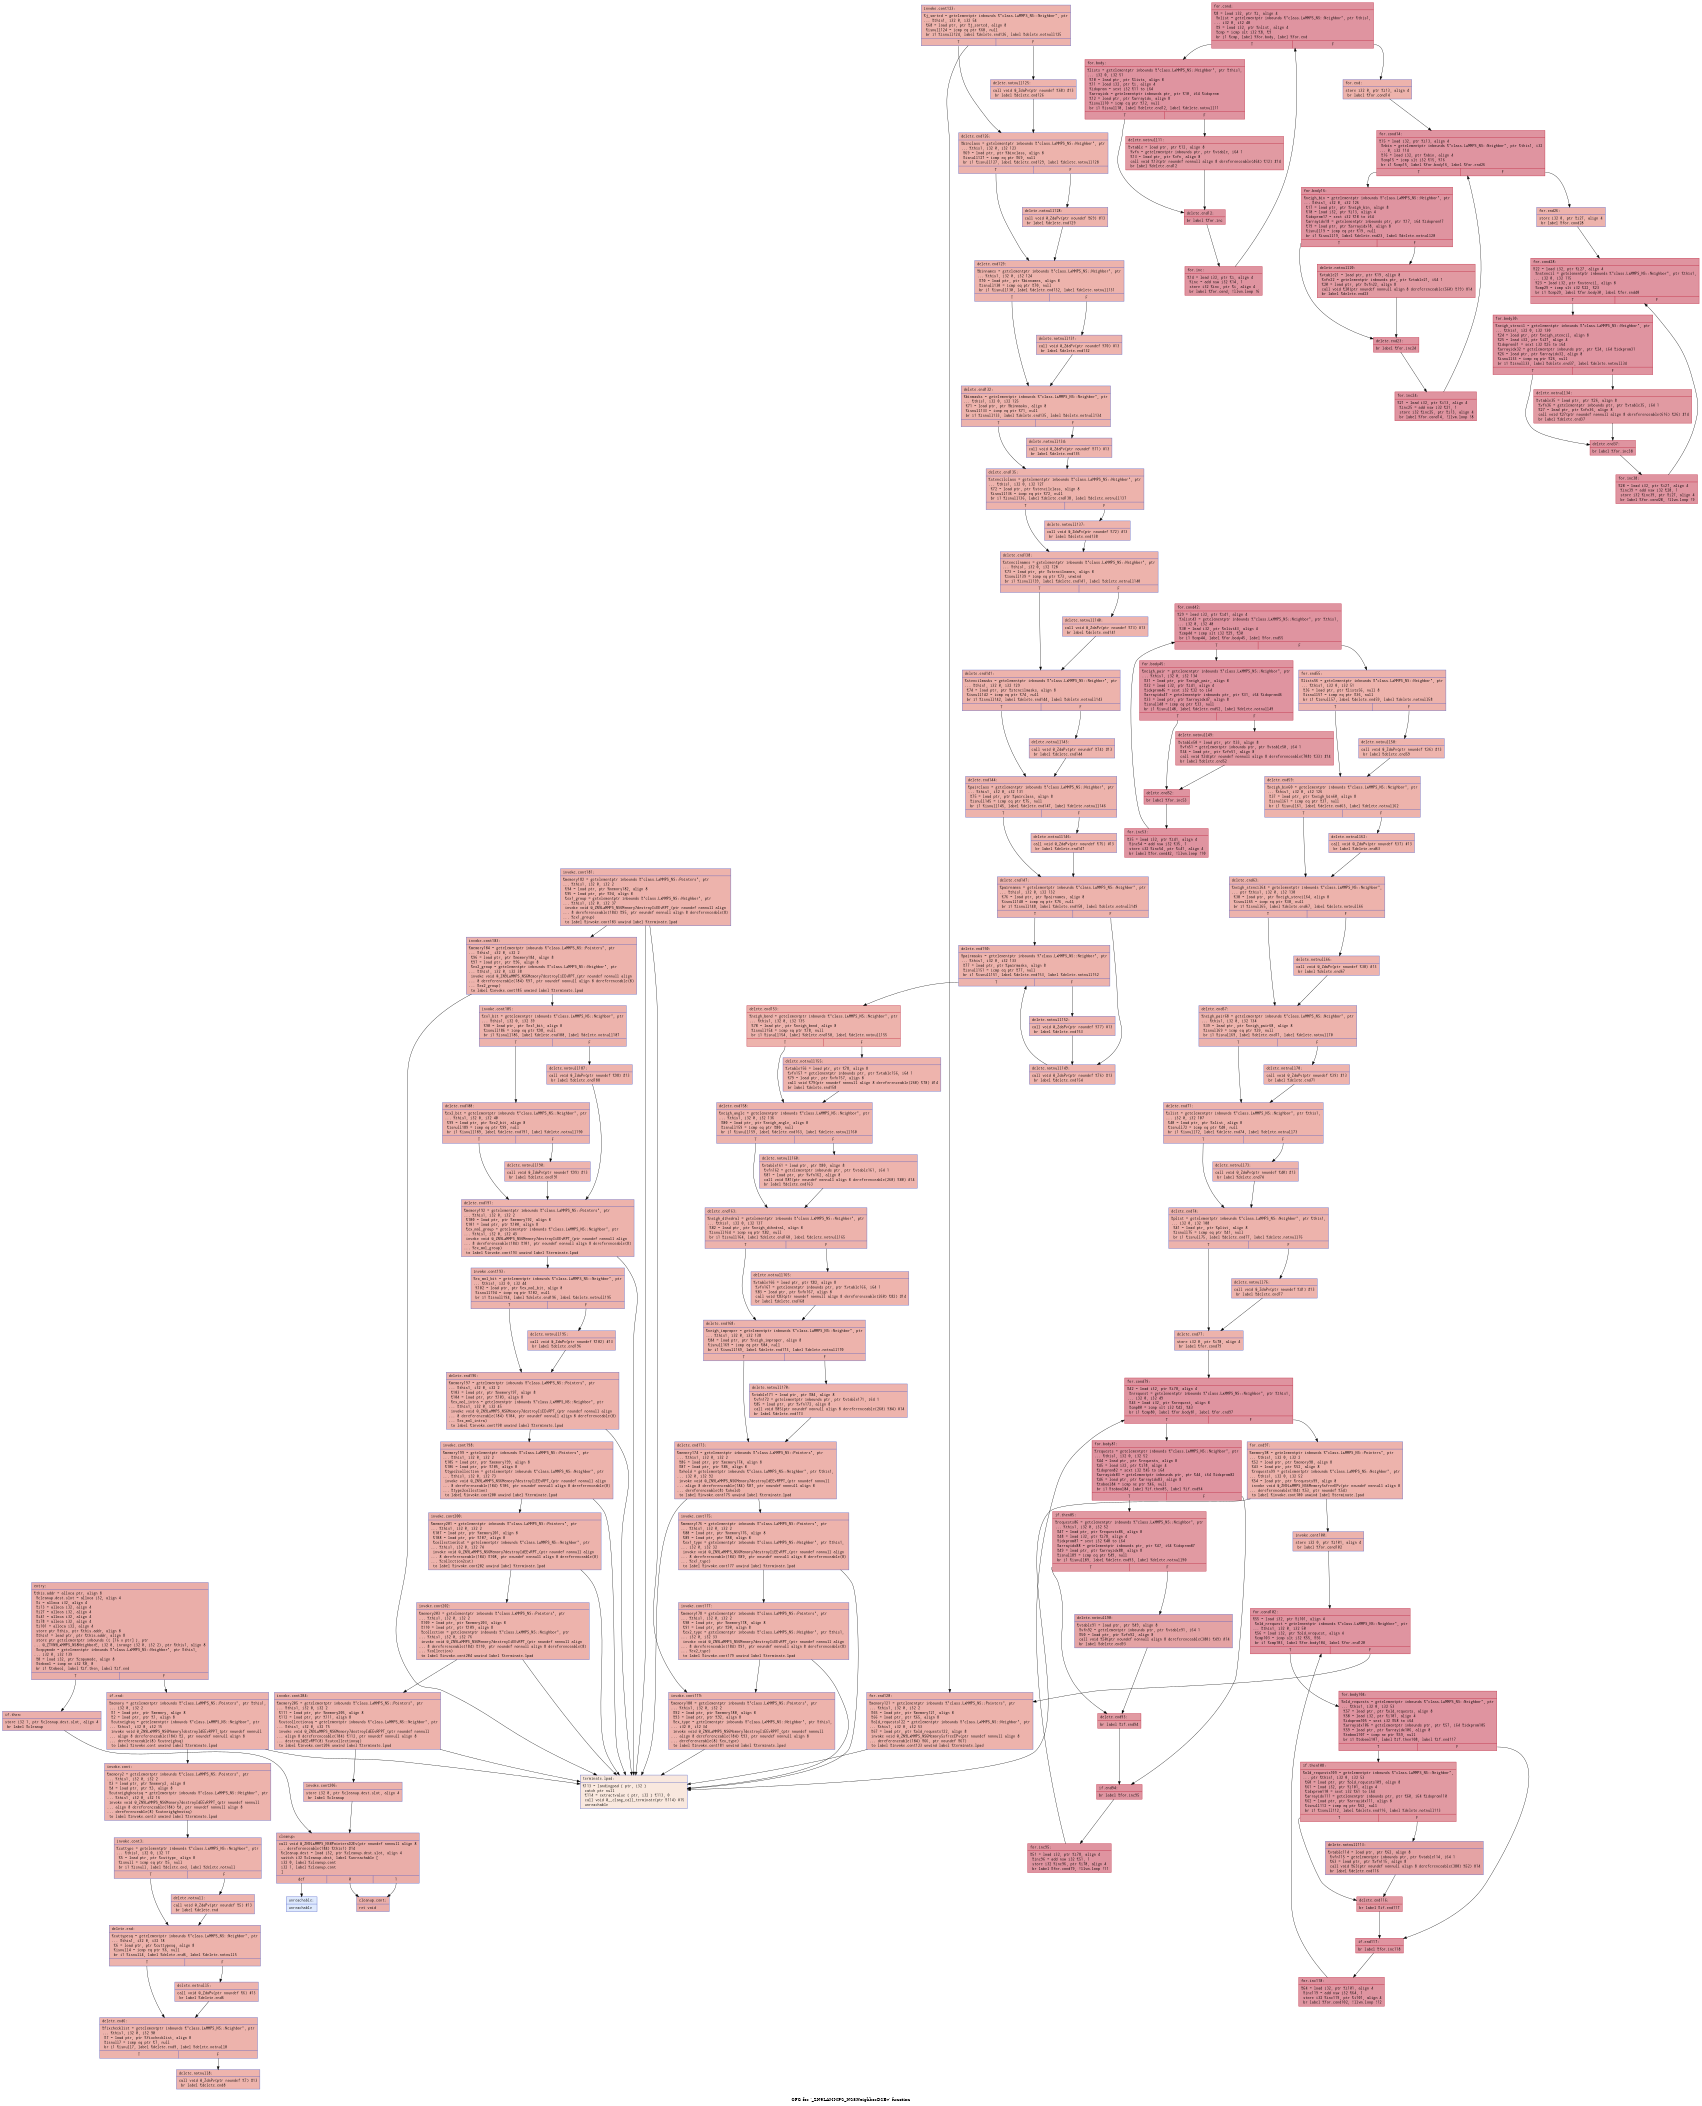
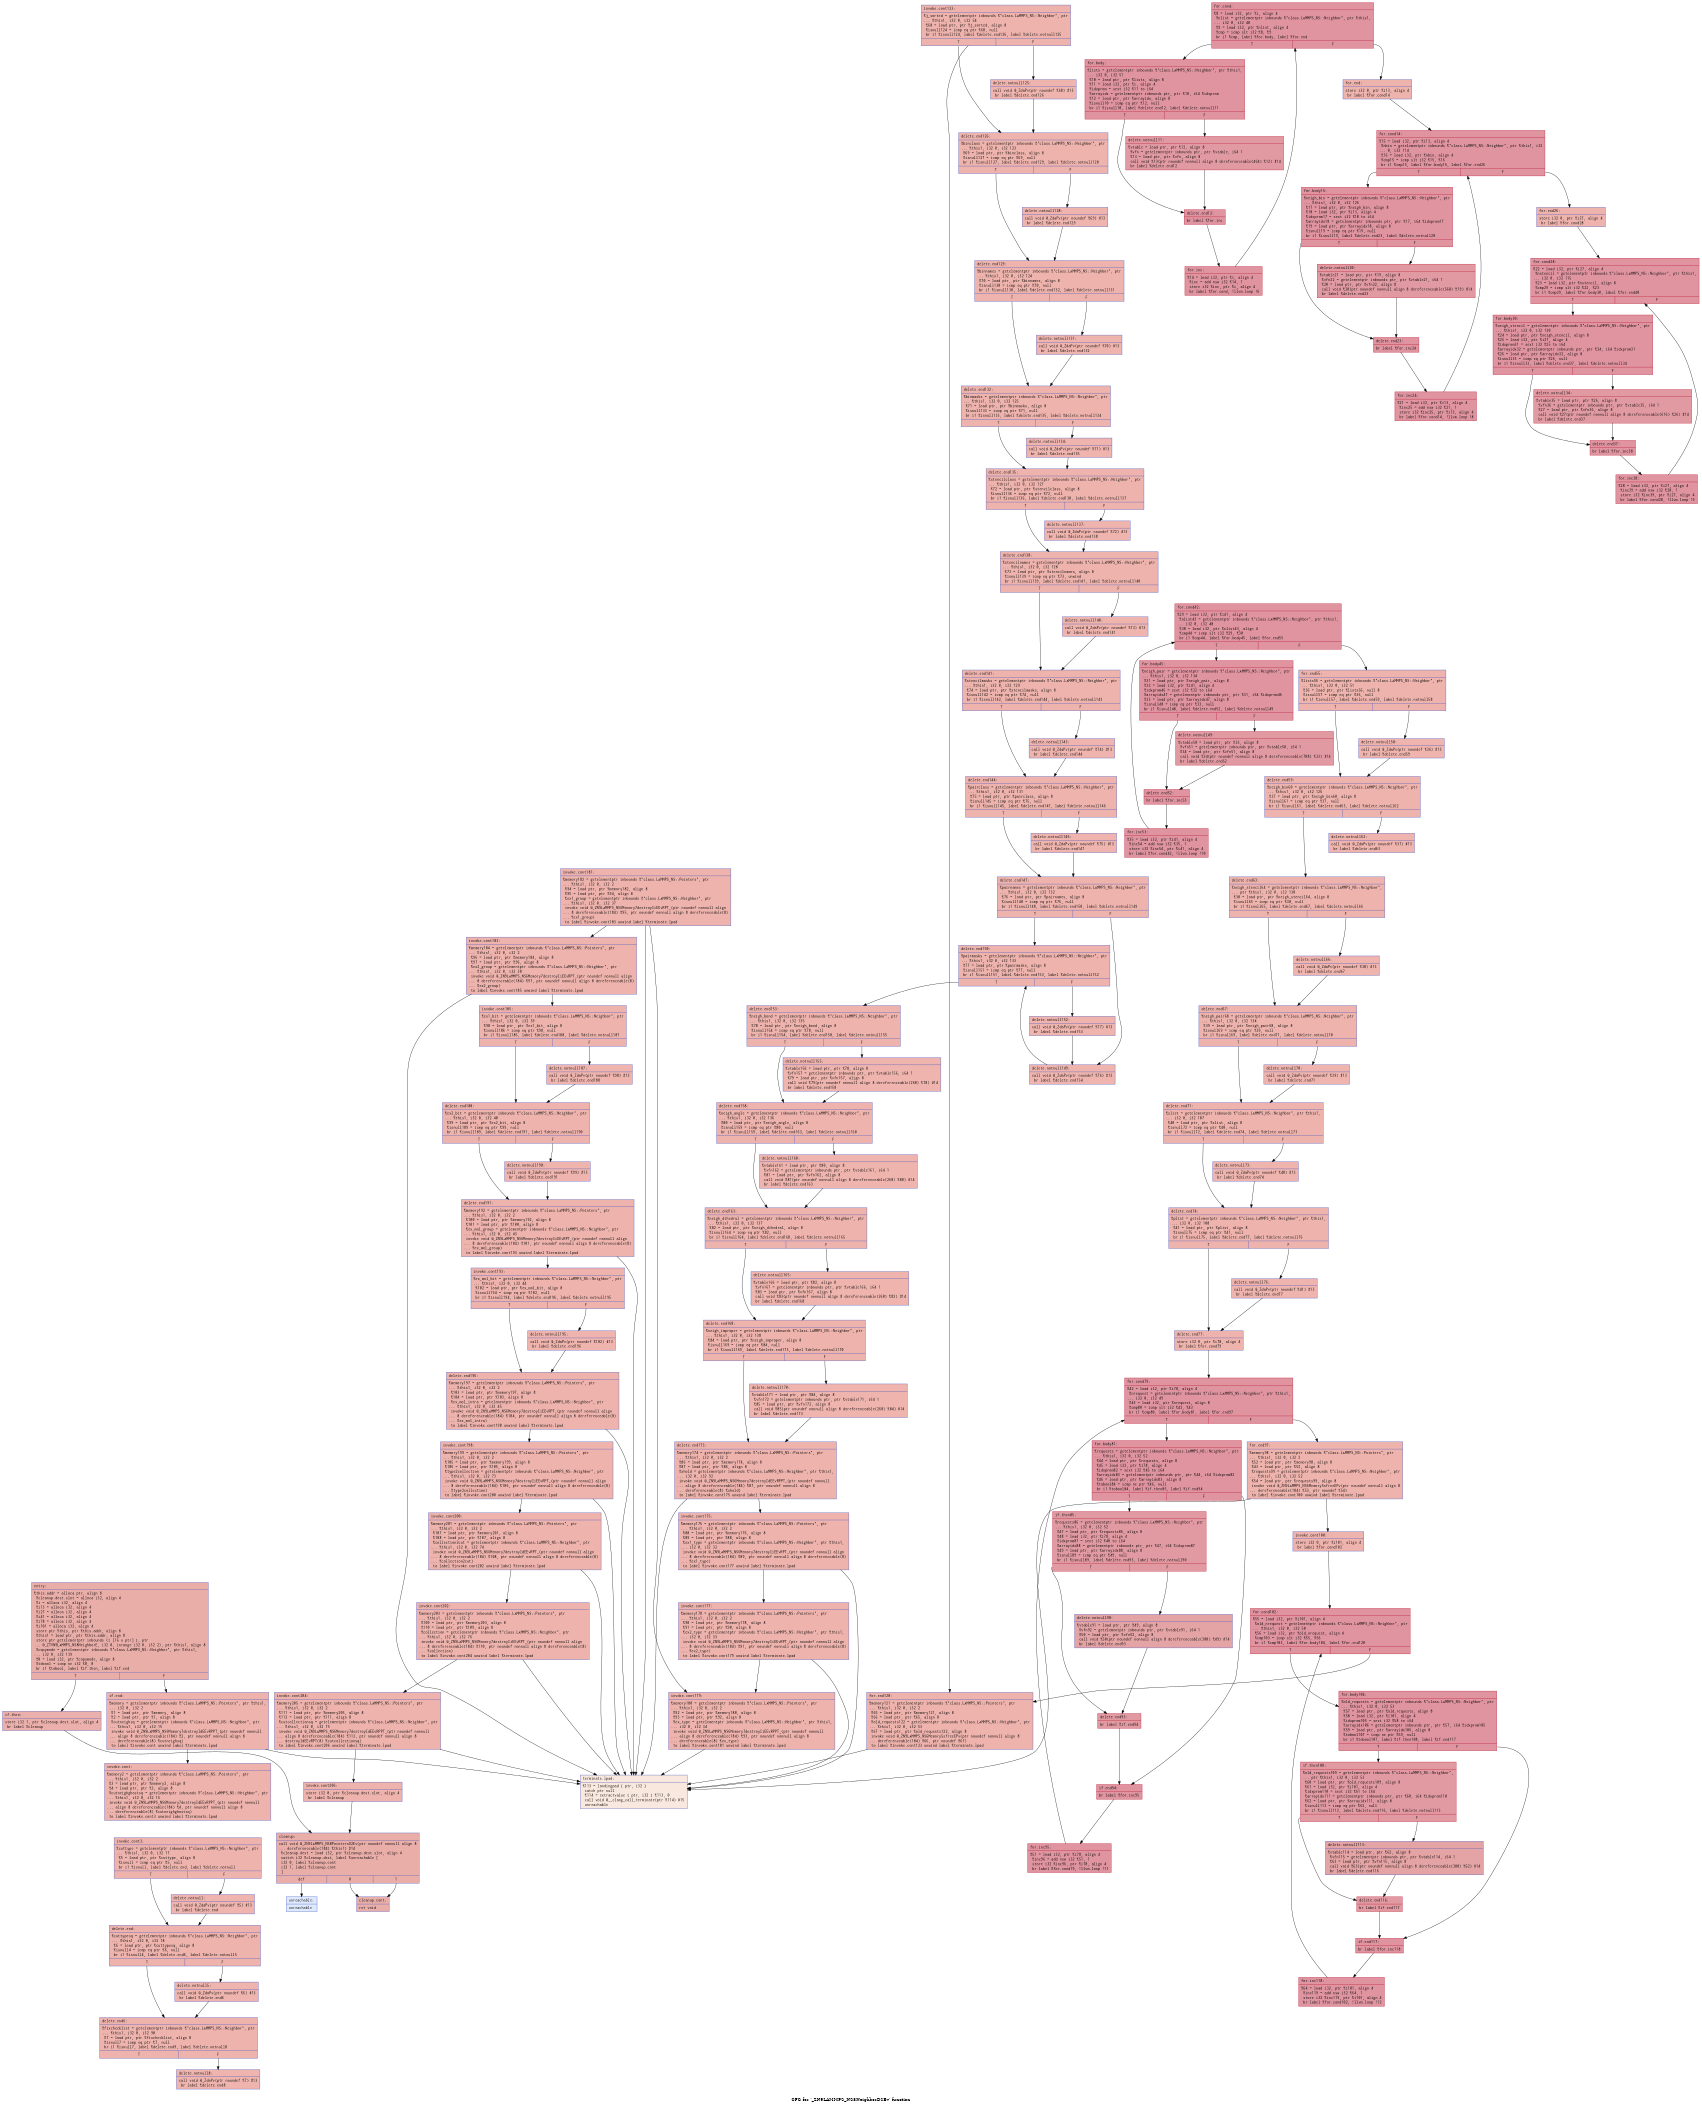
edge "delete.notnull62:" -> "delete.end63:": removed
node "delete.end153:": color #b70d28ff -> #3d50c3ff
edge "delete.notnull187:" -> "delete.end191:": now "delete.notnull187:" -> "delete.end188:"
edge "invoke.cont:" -> "invoke.cont3:": removed
